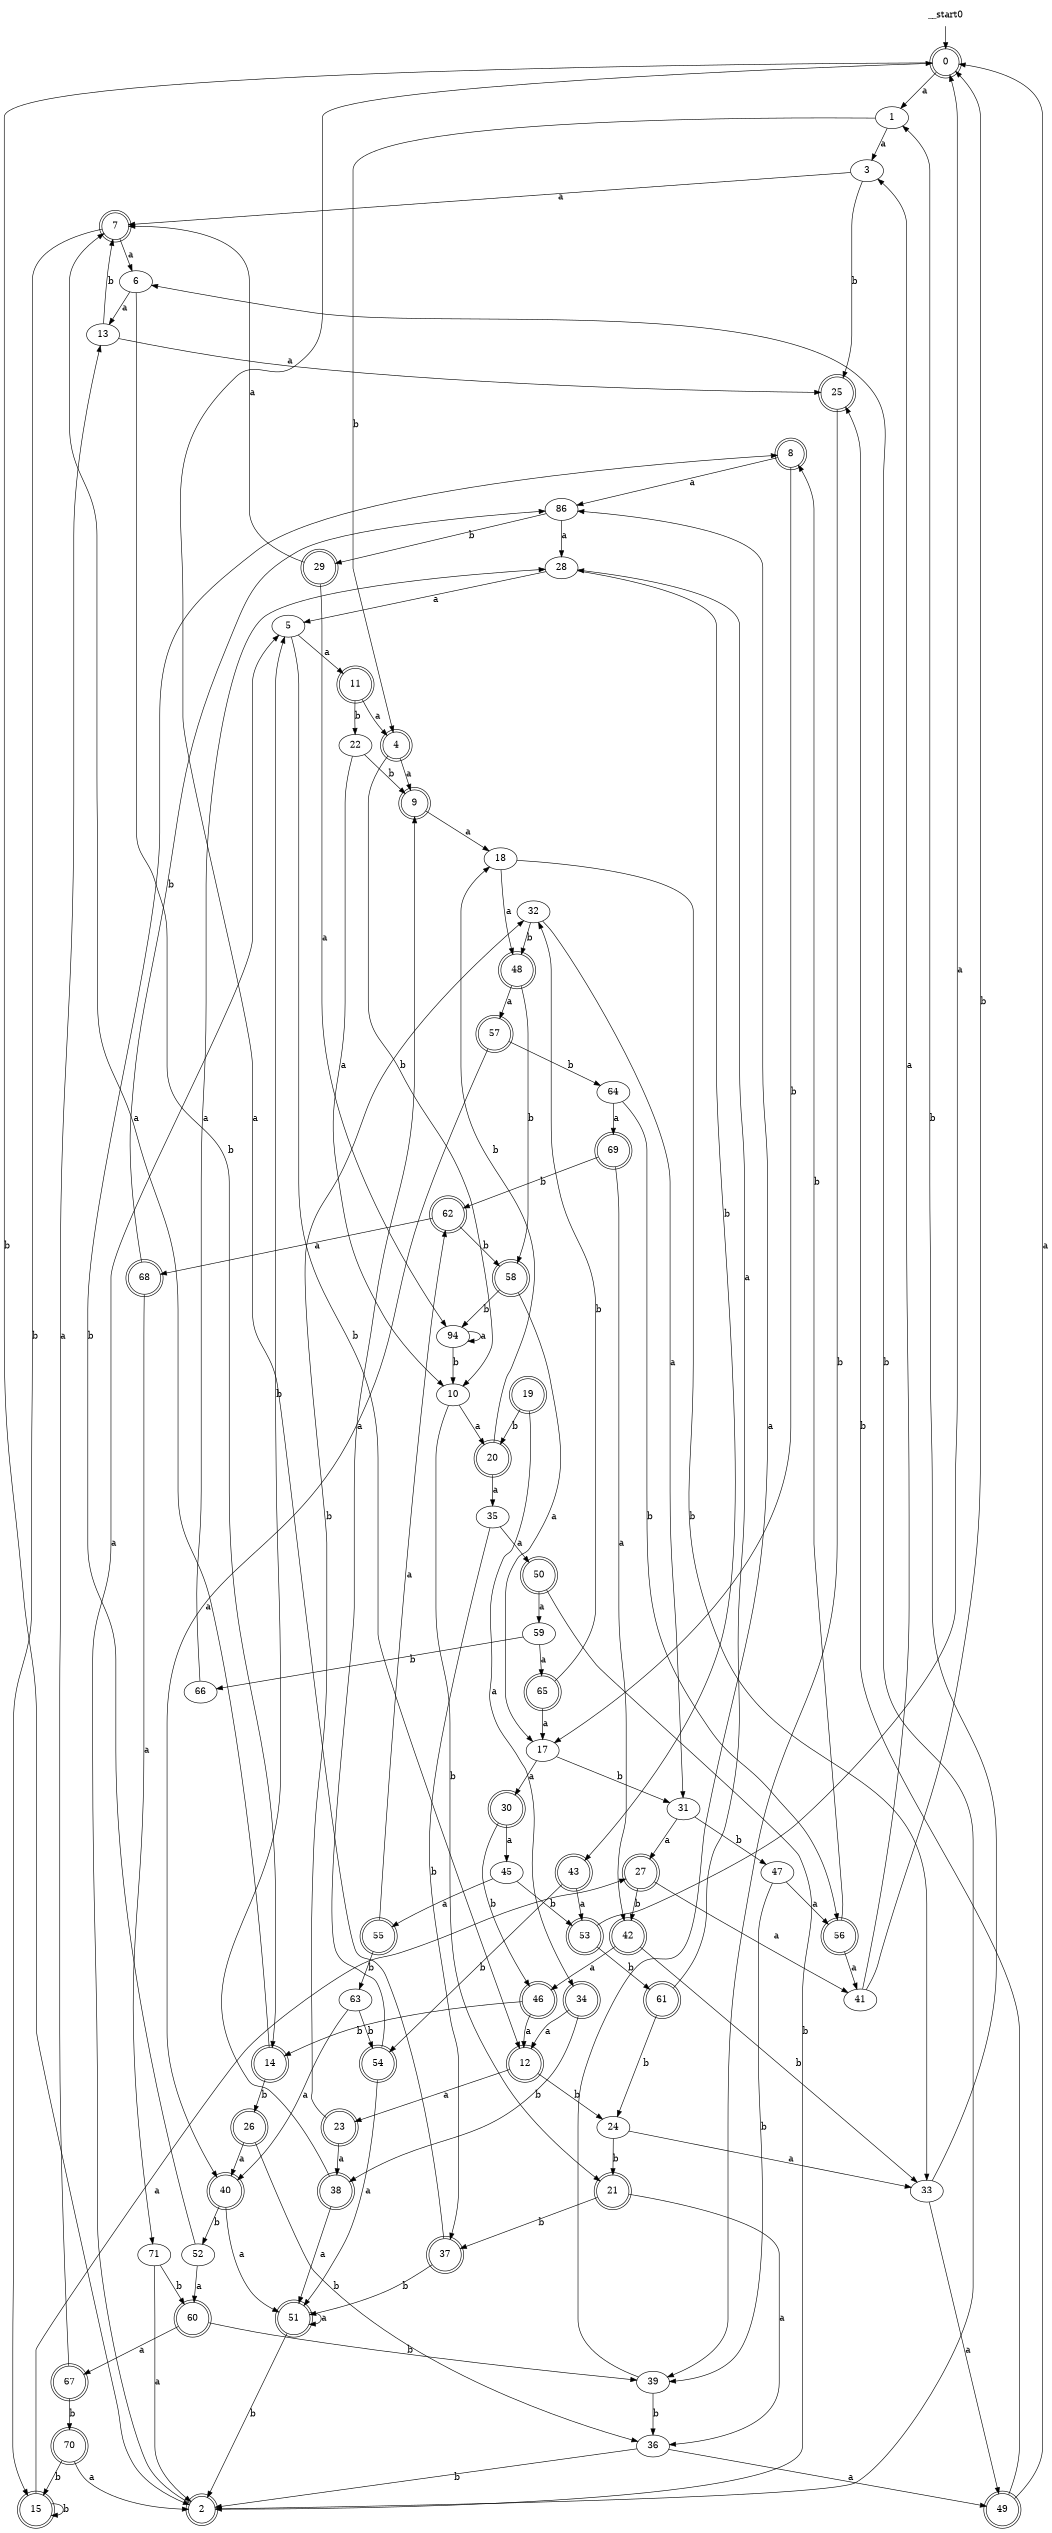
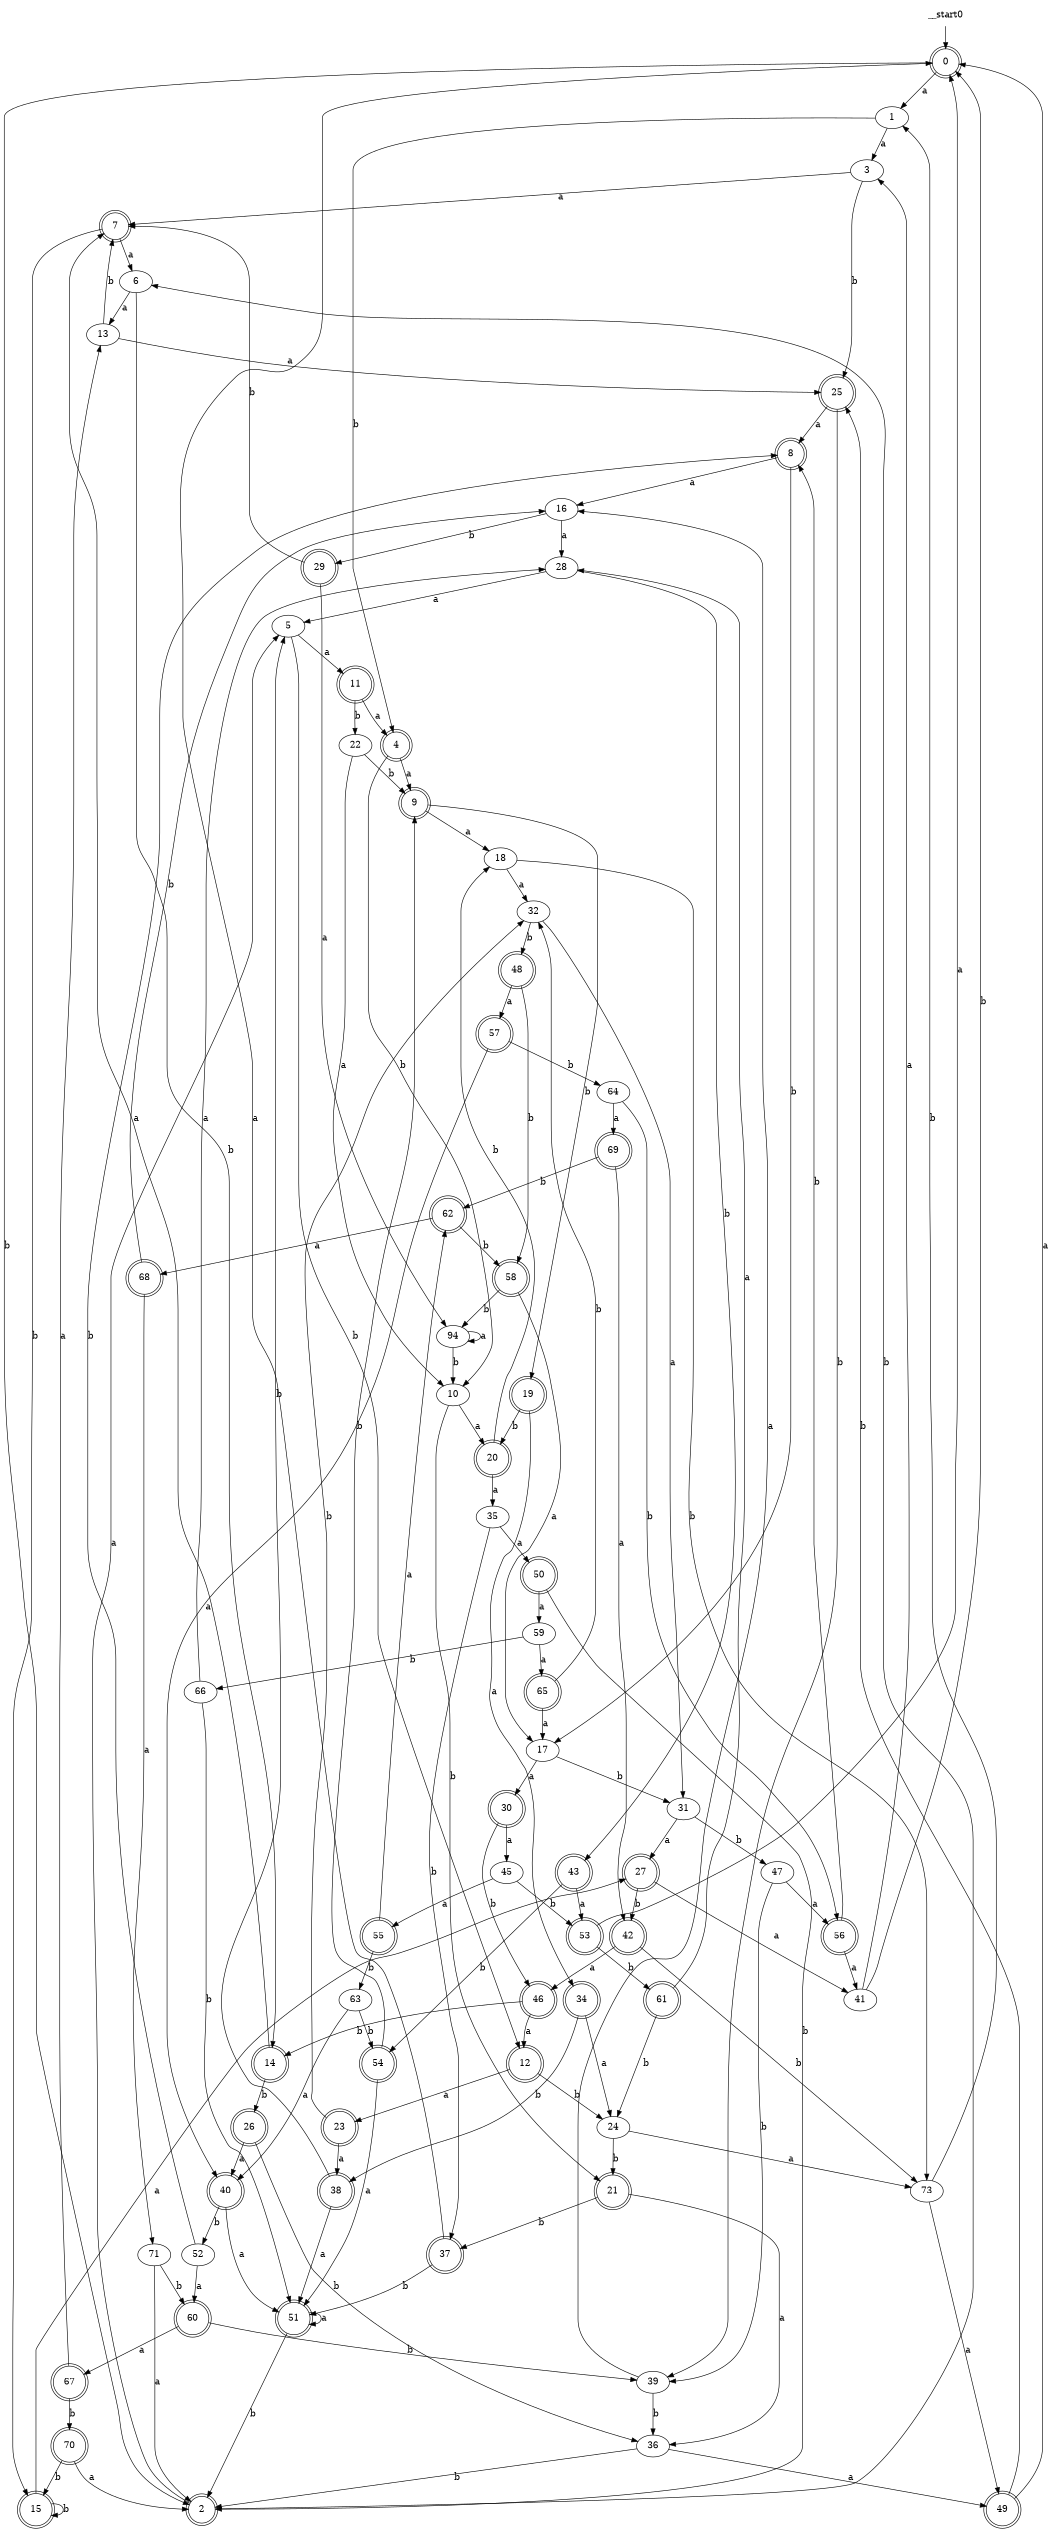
edge "29" -> "7": label "a" -> "b"
edge "25" -> "8": added, label "a"
node "86": label "86" -> "16"
edge "18" -> "48": now "18" -> "32"
edge "9" -> "19": added, label "b"
edge "54" -> "9": label "a" -> "b"
edge "66" -> "51": added, label "b"
edge "34" -> "12": now "34" -> "24"
node "33": label "33" -> "73"
